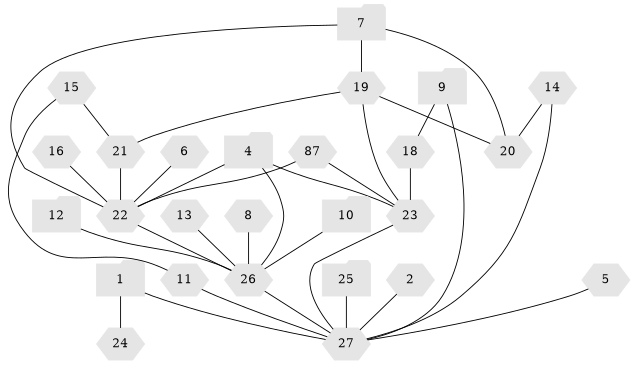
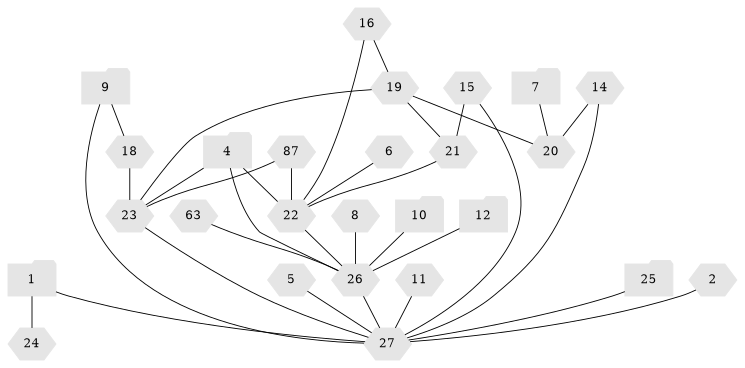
edge "7" -- "22": removed
edge "7" -- "19": now "16" -- "19"
node "13": label "13" -> "63"
edge "15" -- "11": now "15" -- "27"
